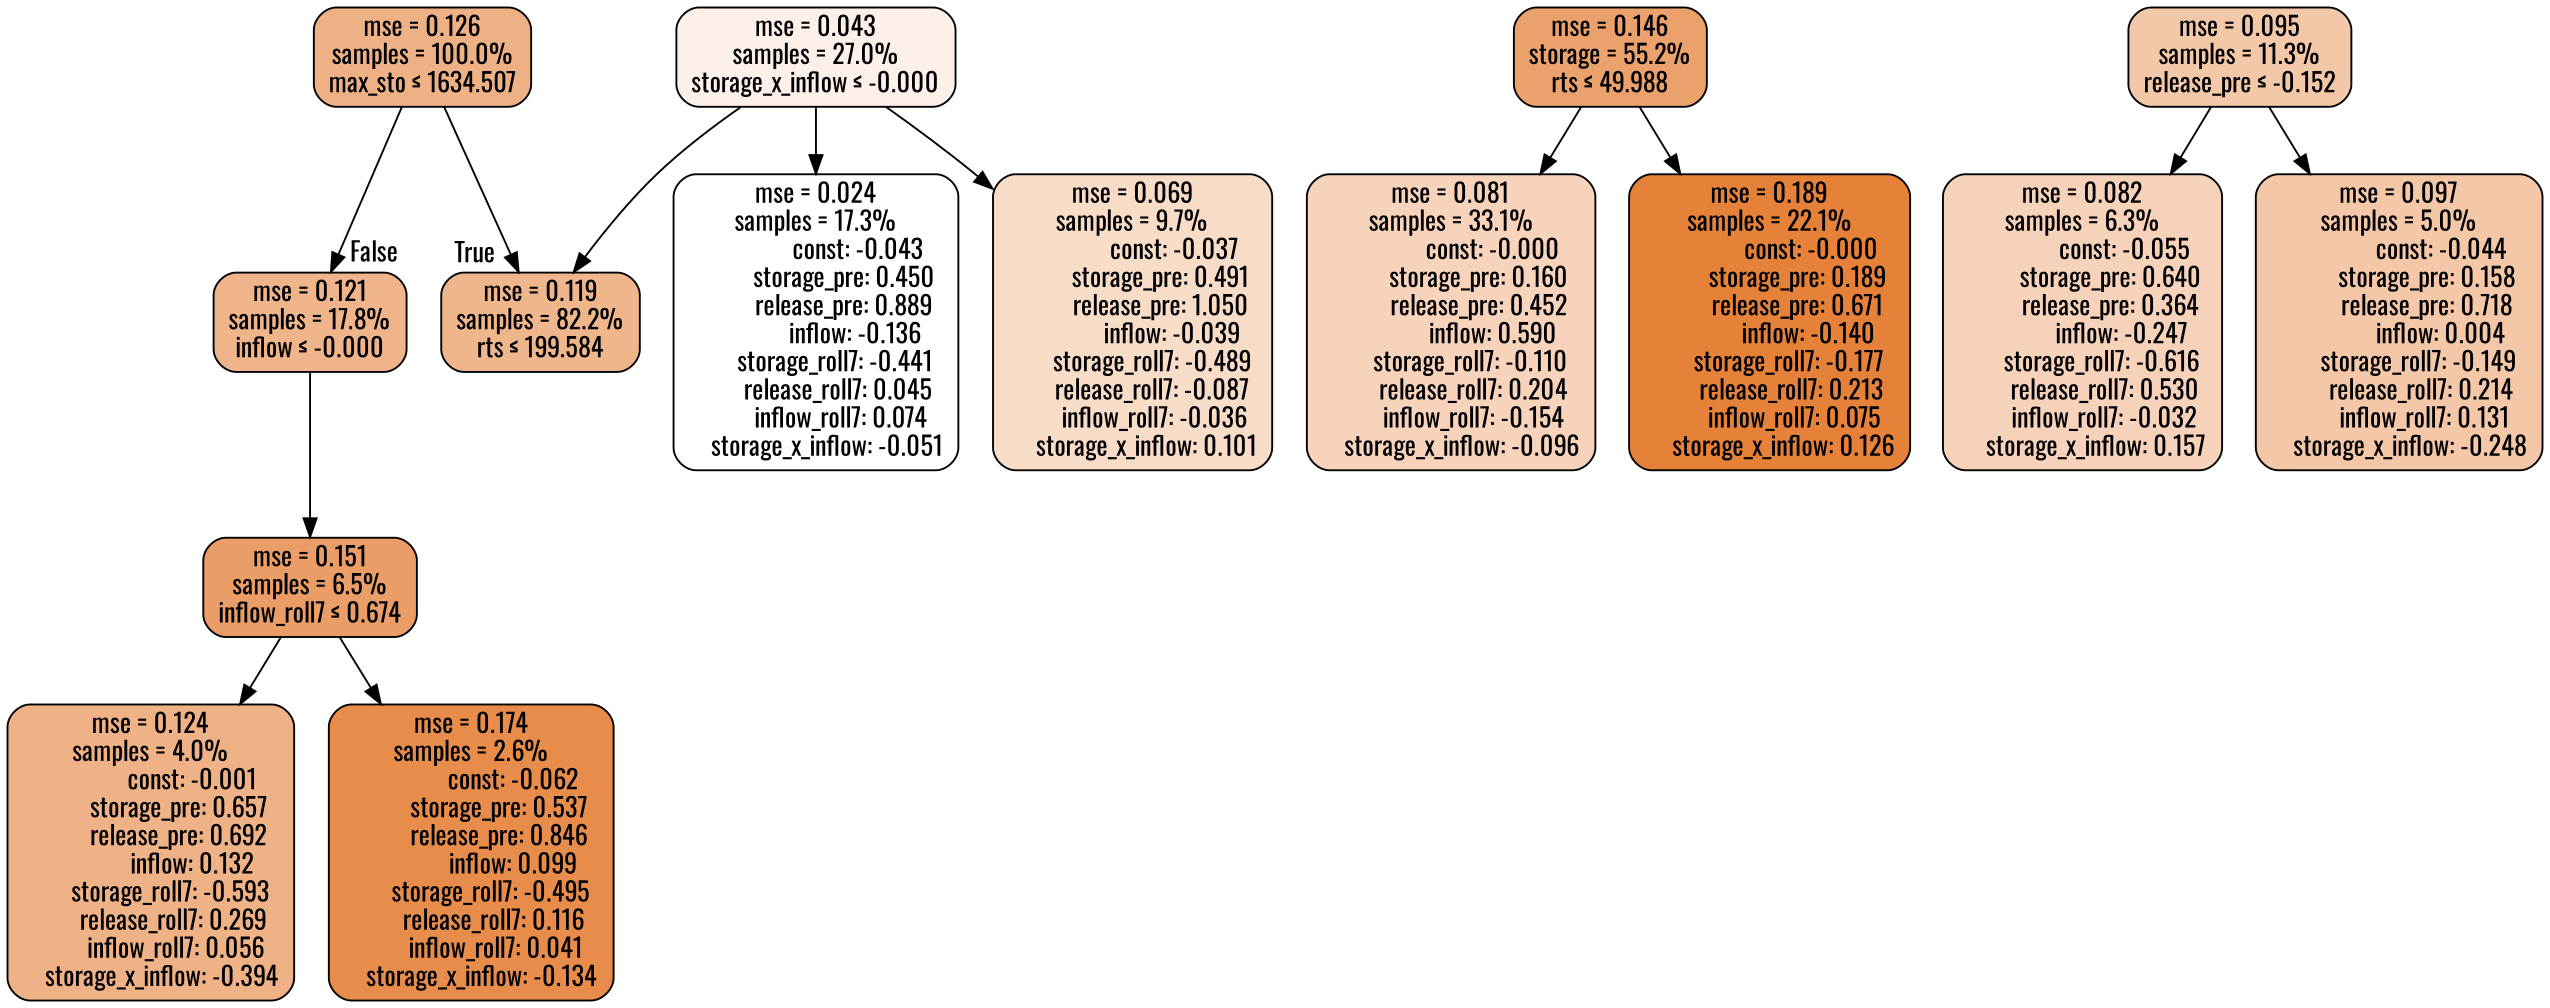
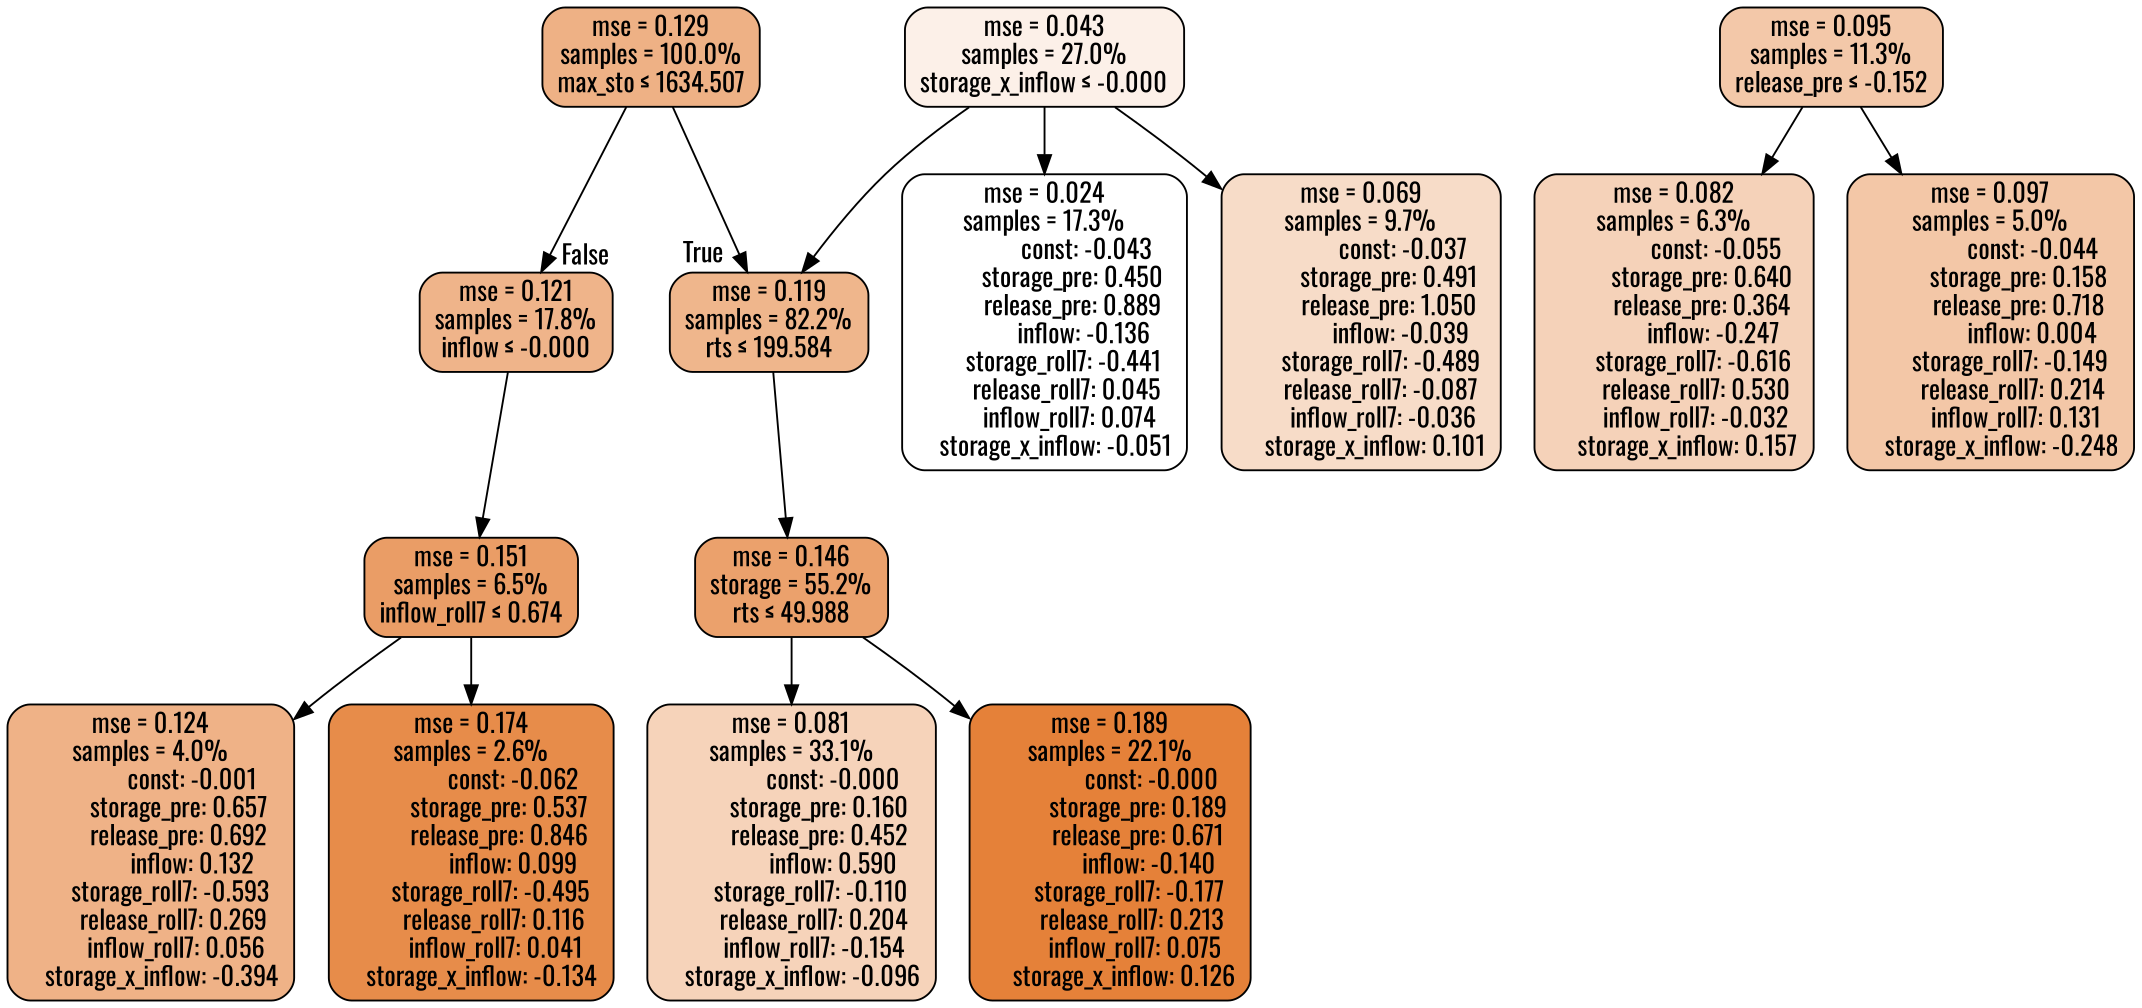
node "mse = 0.126 samples = 100.0% max_sto ≤ 1634.507": label "mse = 0.126 samples = 100.0% max_sto ≤ 1634.507" -> "mse = 0.129 samples = 100.0% max_sto ≤ 1634.507"
edge "mse = 0.119 samples = 82.2% rts ≤ 199.584" -> "mse = 0.146 storage = 55.2% rts ≤ 49.988": added
